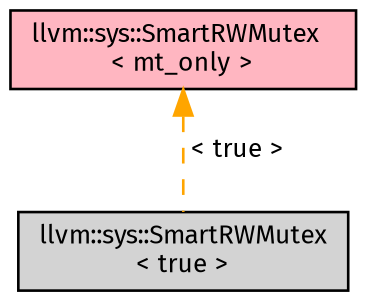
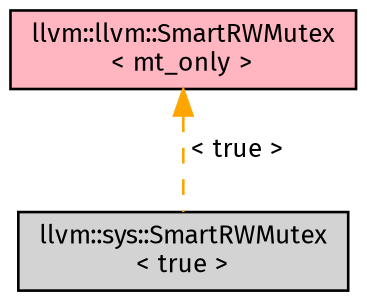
node "llvm::sys::SmartRWMutex < mt_only >": label "llvm::sys::SmartRWMutex < mt_only >" -> "llvm::llvm::SmartRWMutex < mt_only >"
